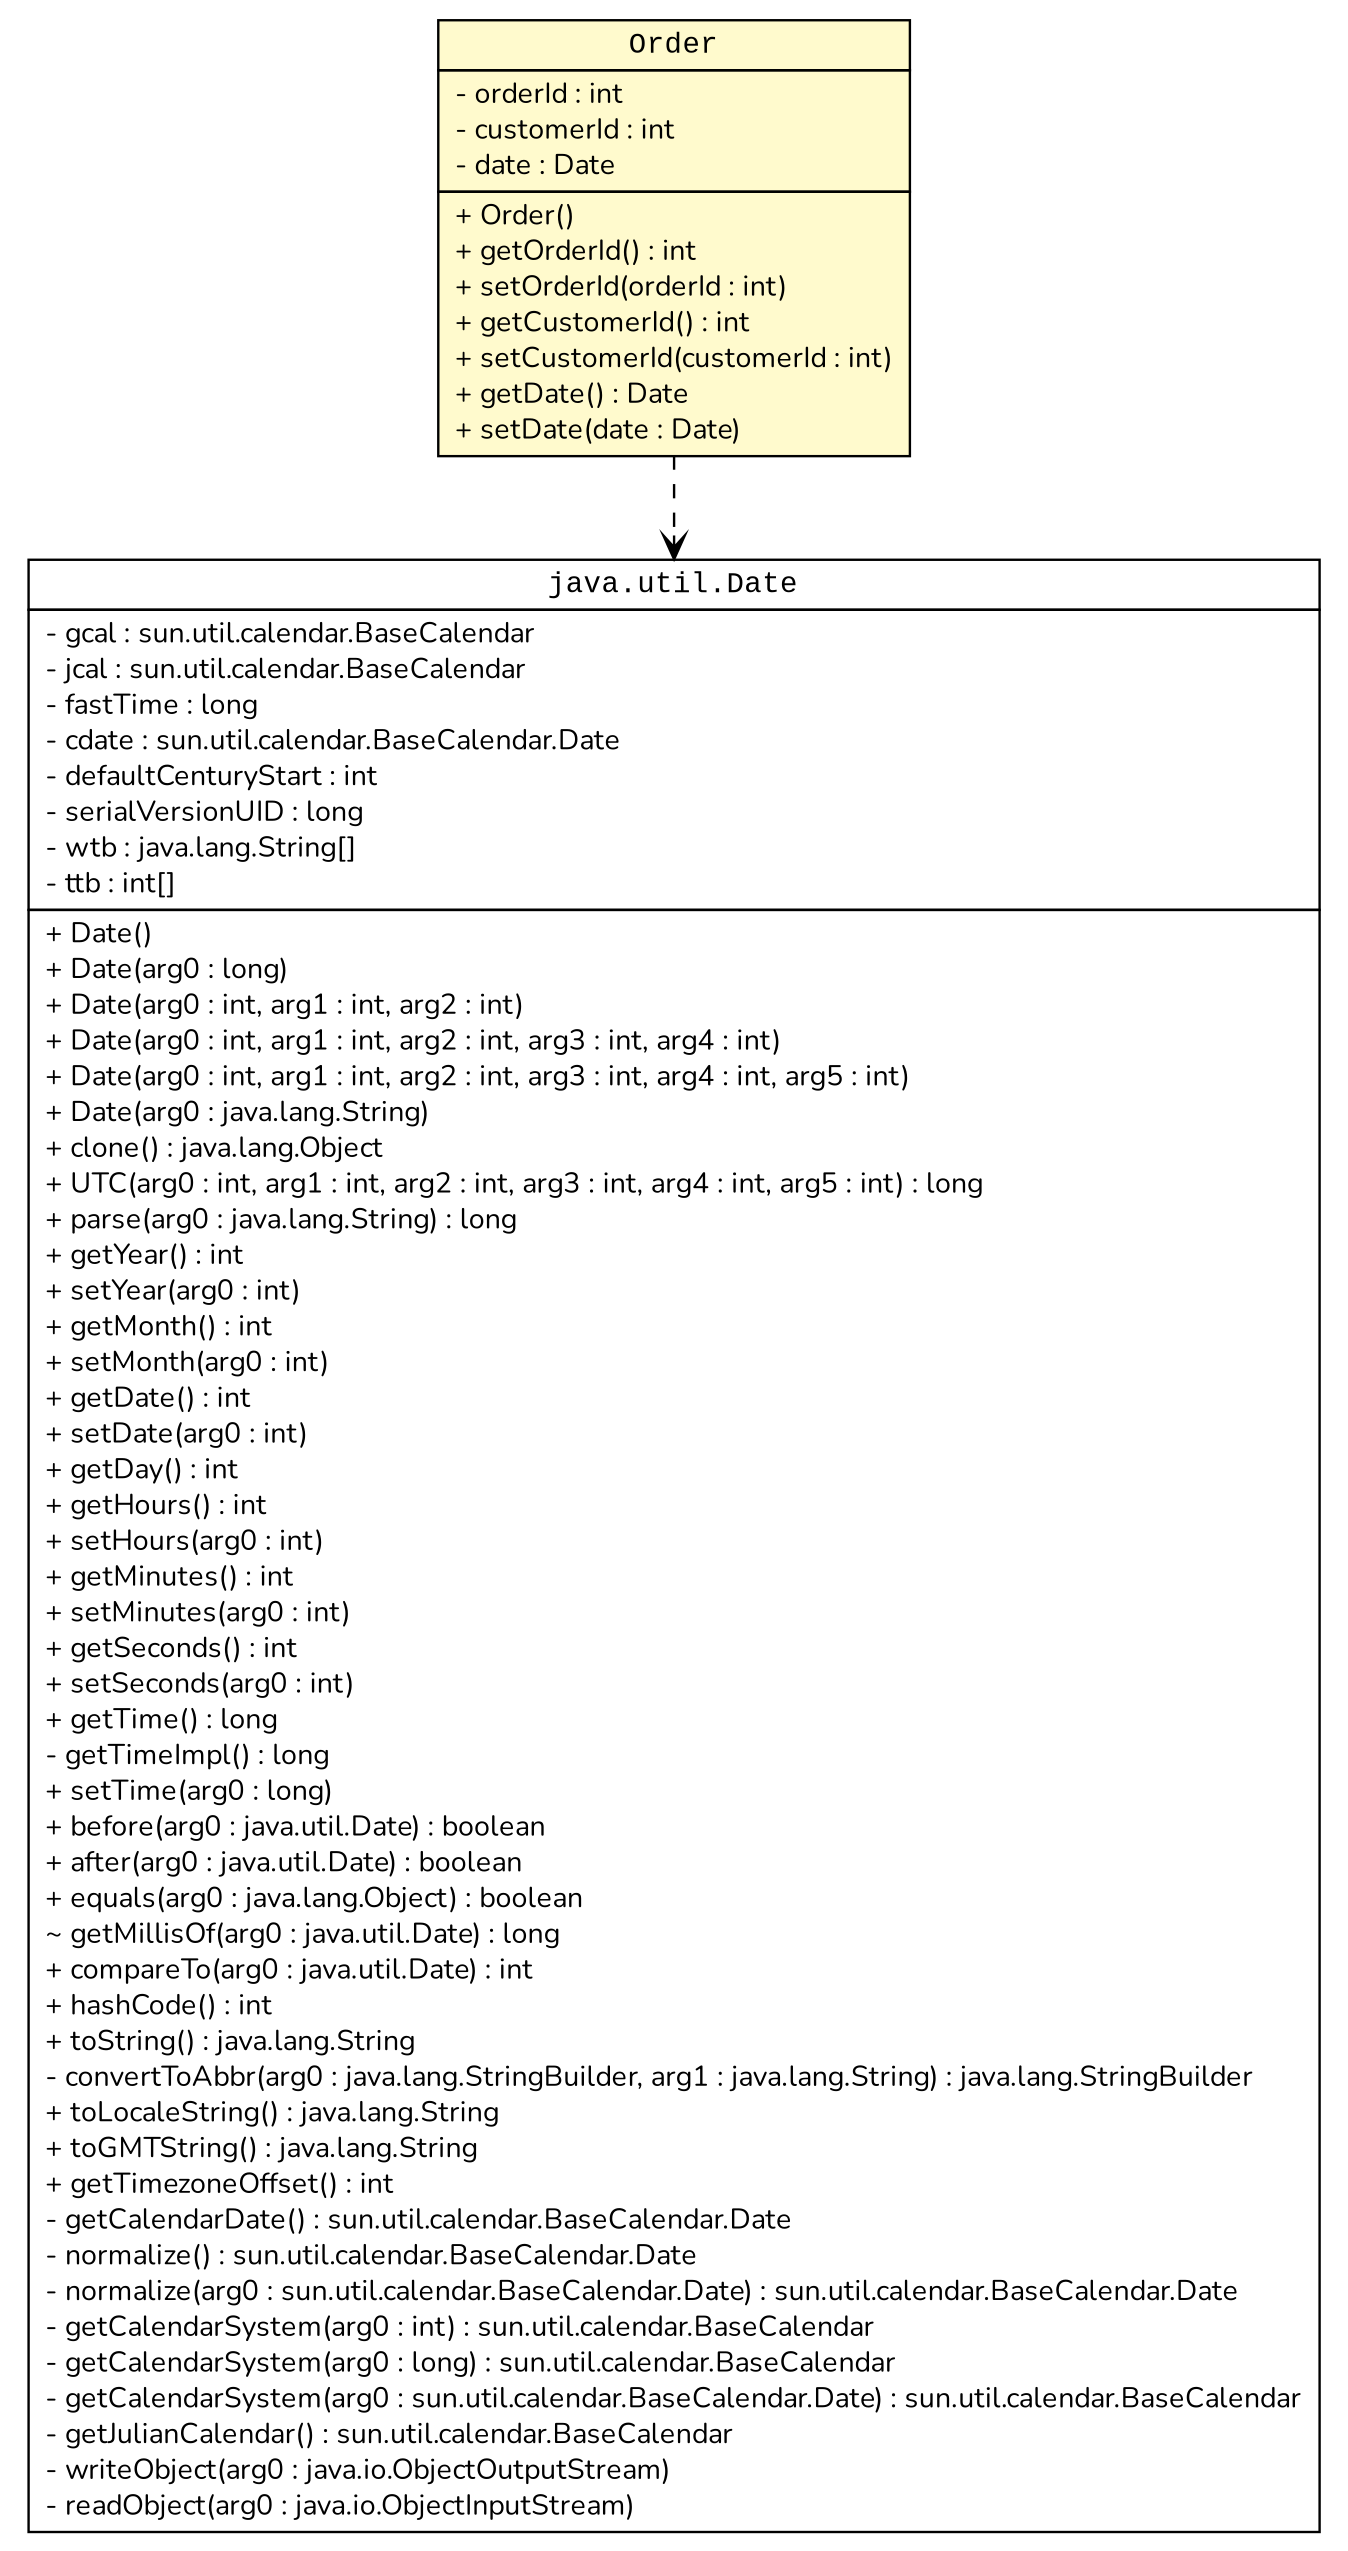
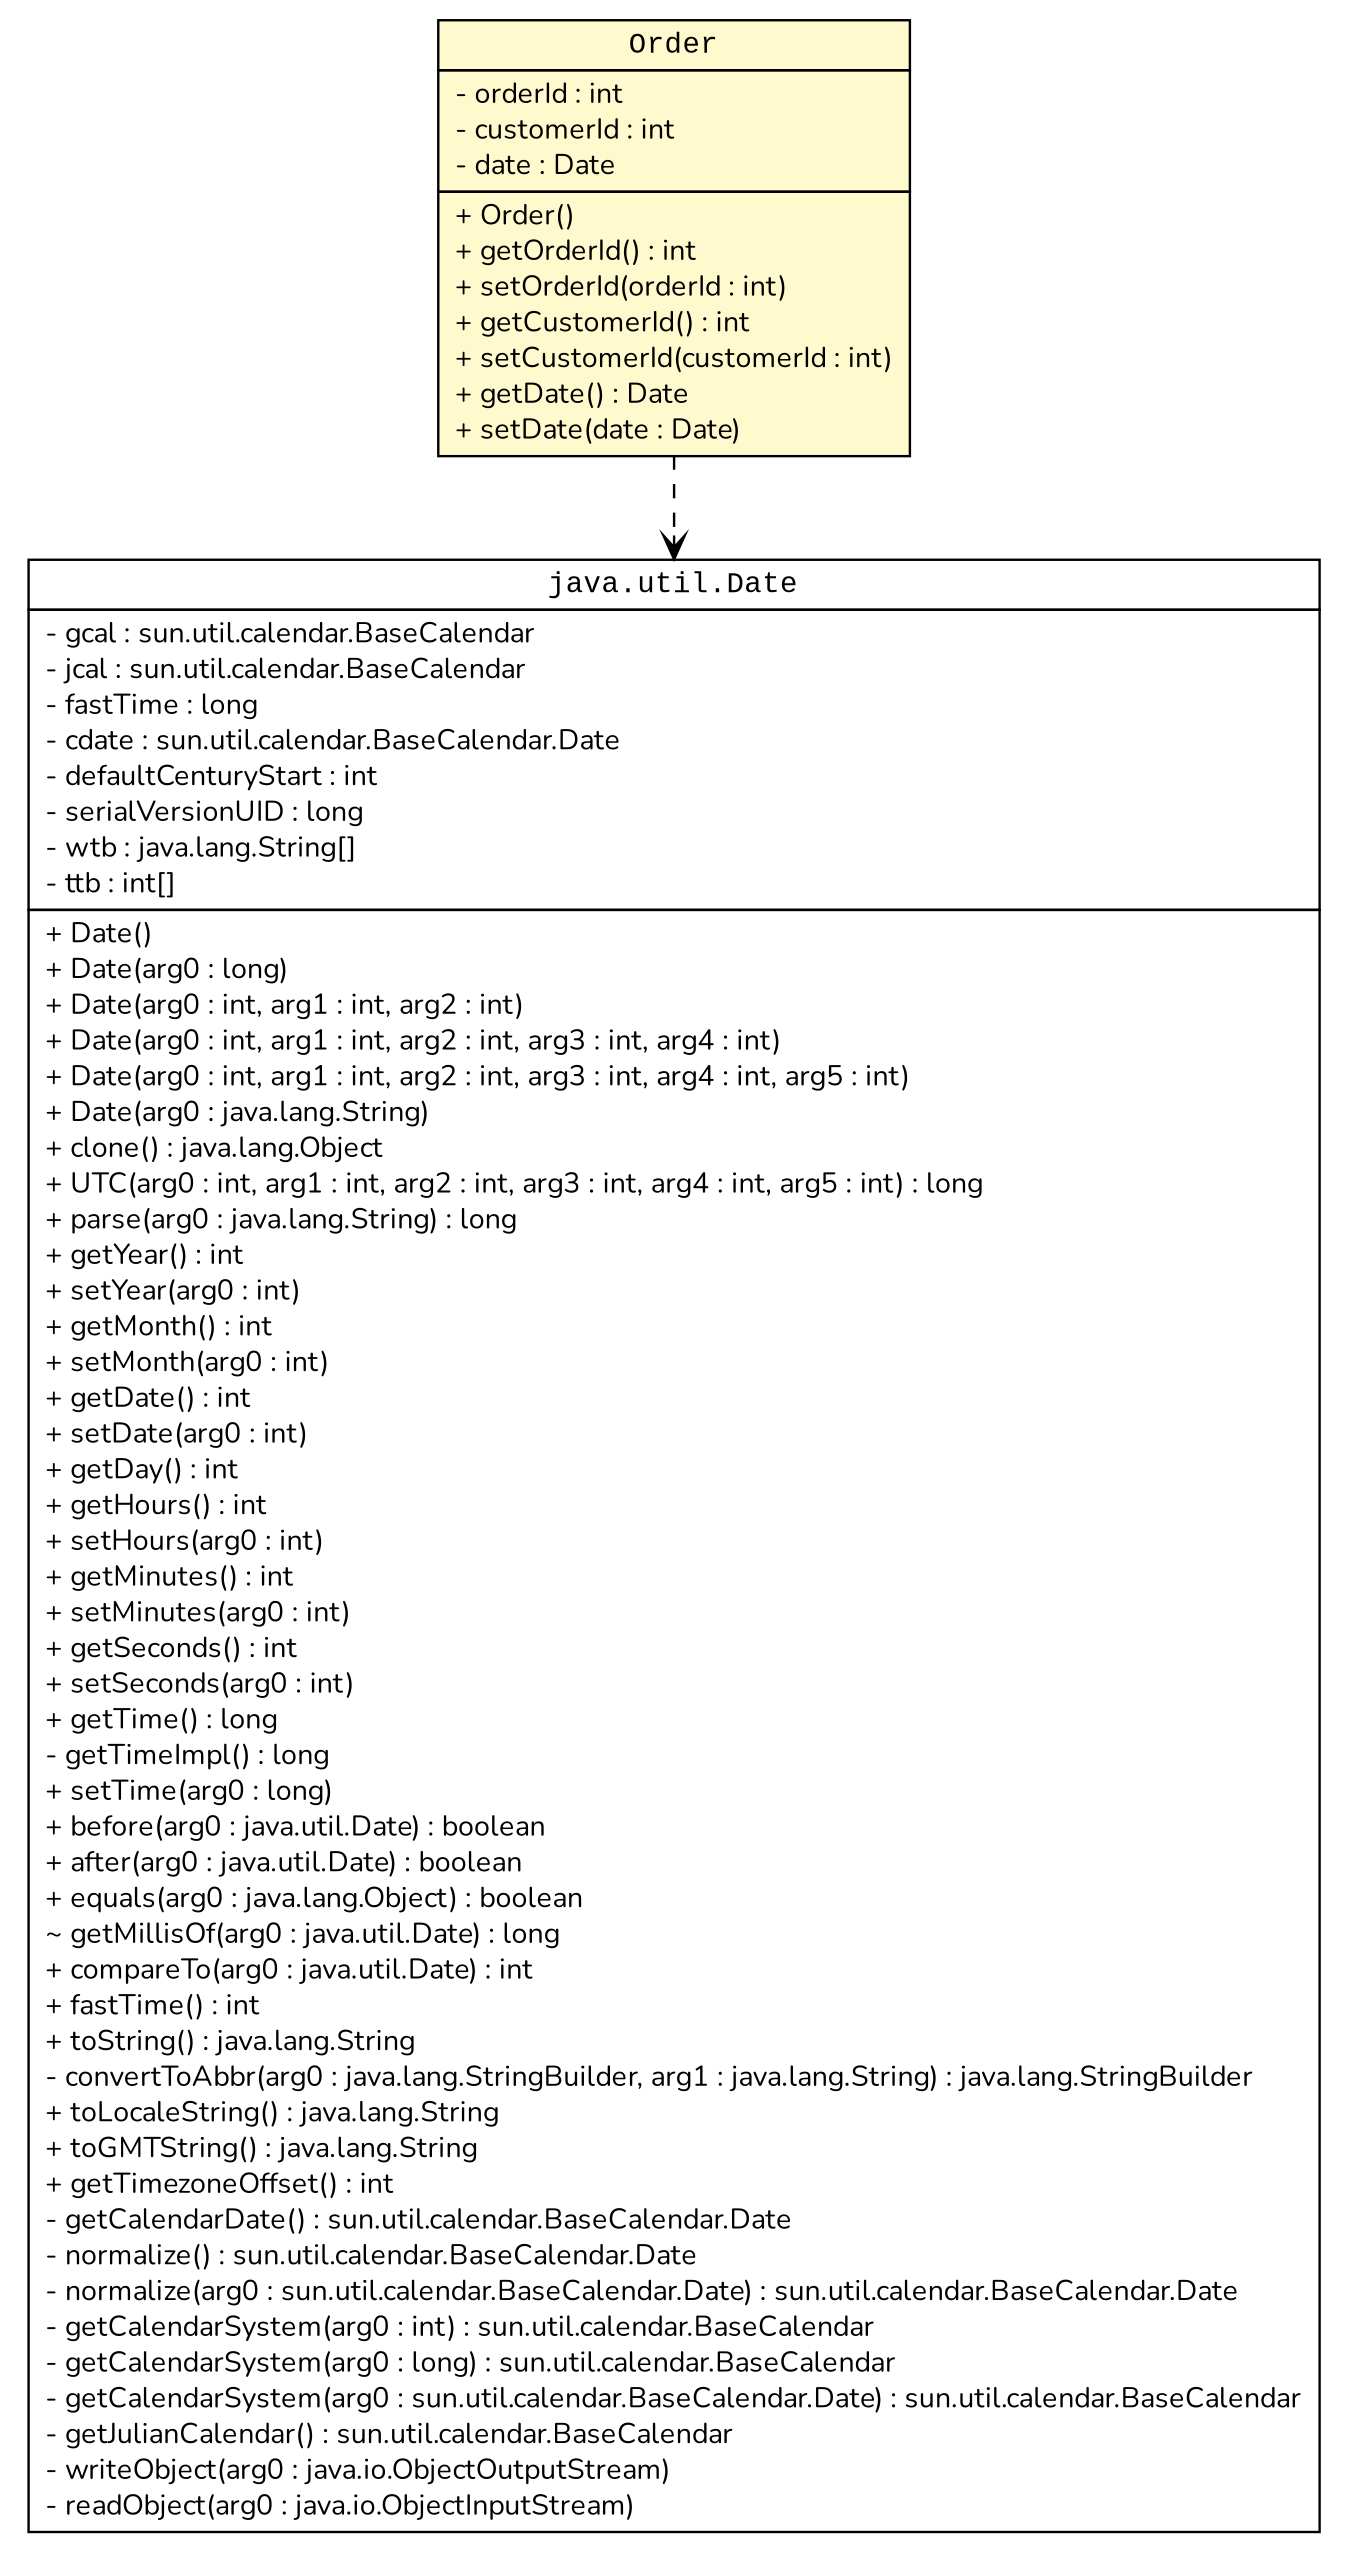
node "java.util.Date": text "+ hashCode() : int" -> "+ fastTime() : int"
